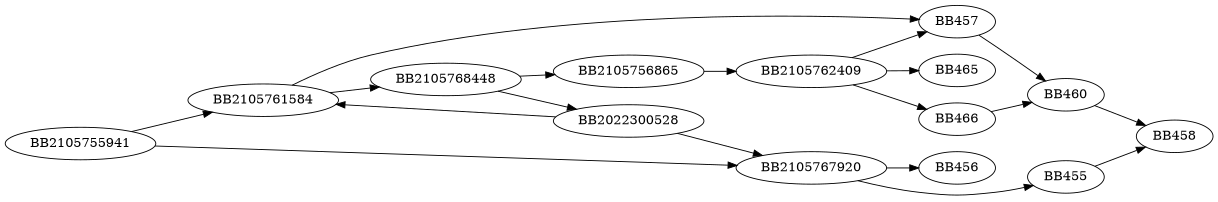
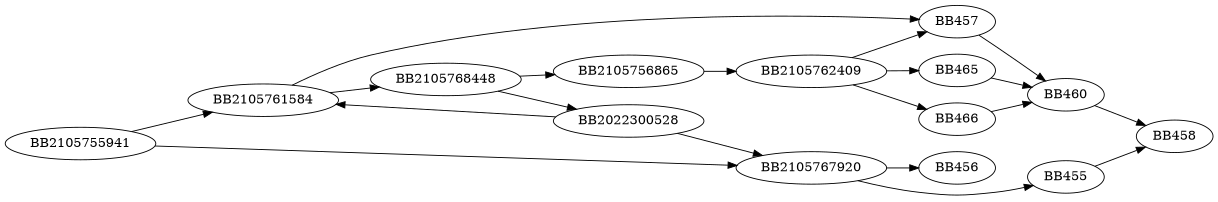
edge "BB465" -> "BB460": added
